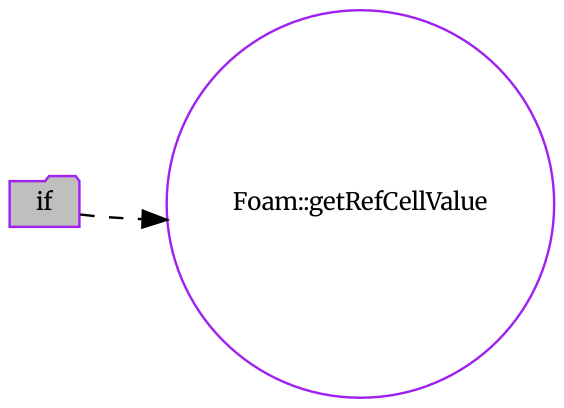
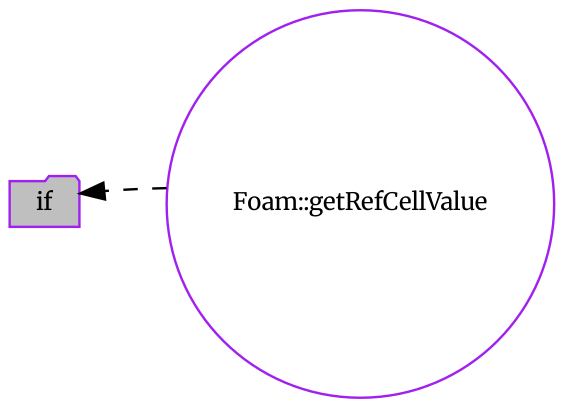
edge "if" -> "Foam::getRefCellValue": reversed
